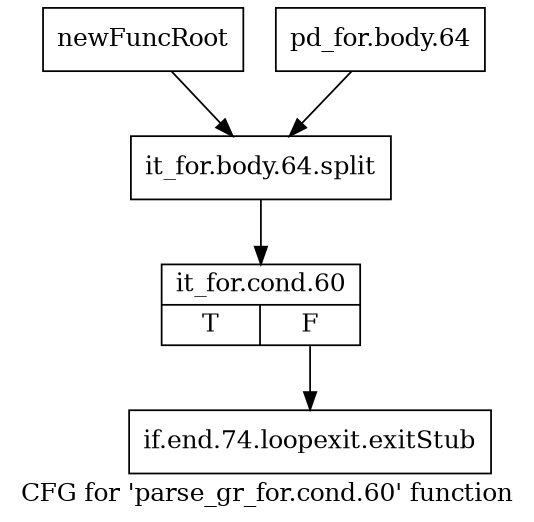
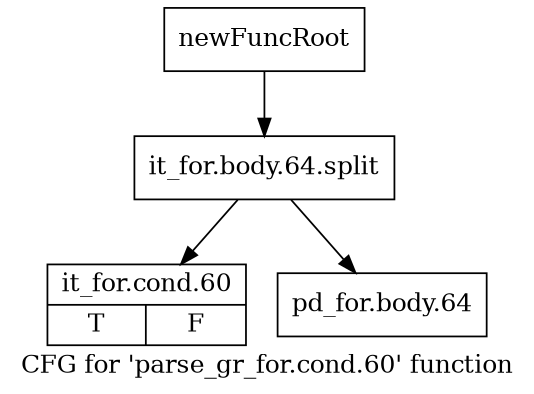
edge "pd_for.body.64" -> "it_for.body.64.split": reversed
node "if.end.74.loopexit.exitStub": removed
